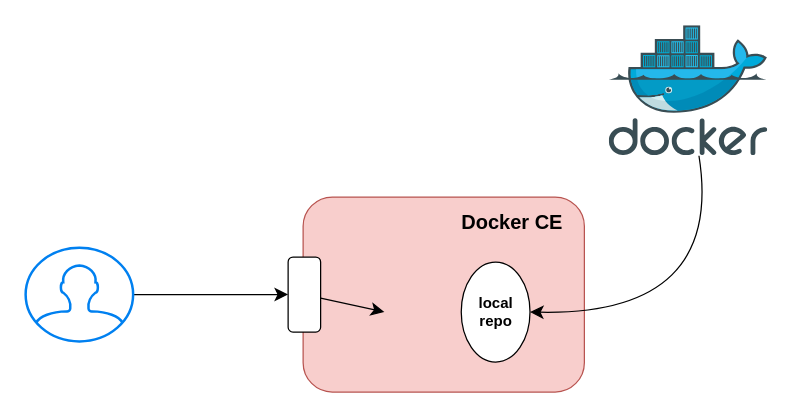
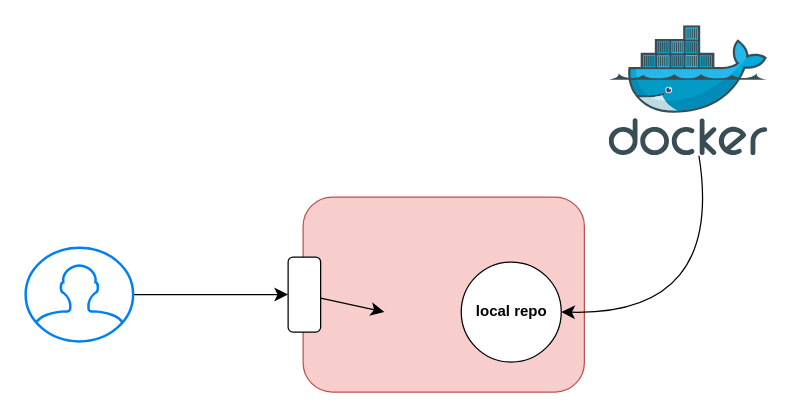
node "Docker CE": removed
node "local repo": size 69x100 -> 100x100
